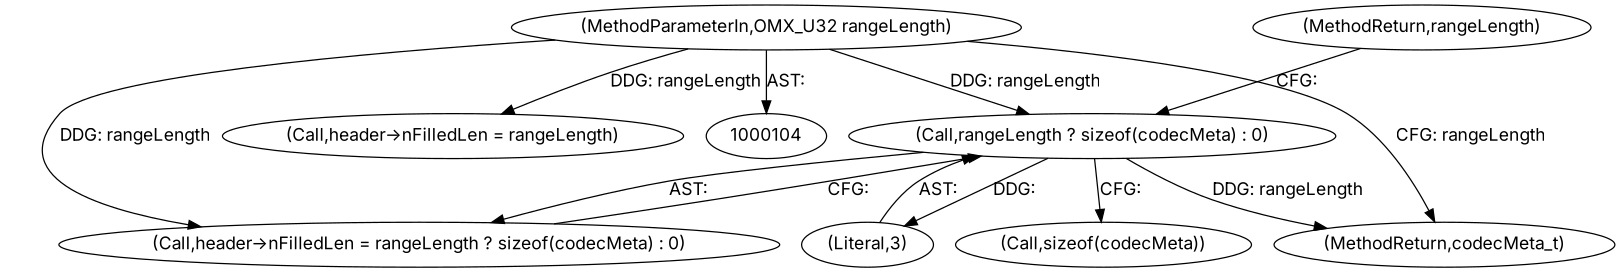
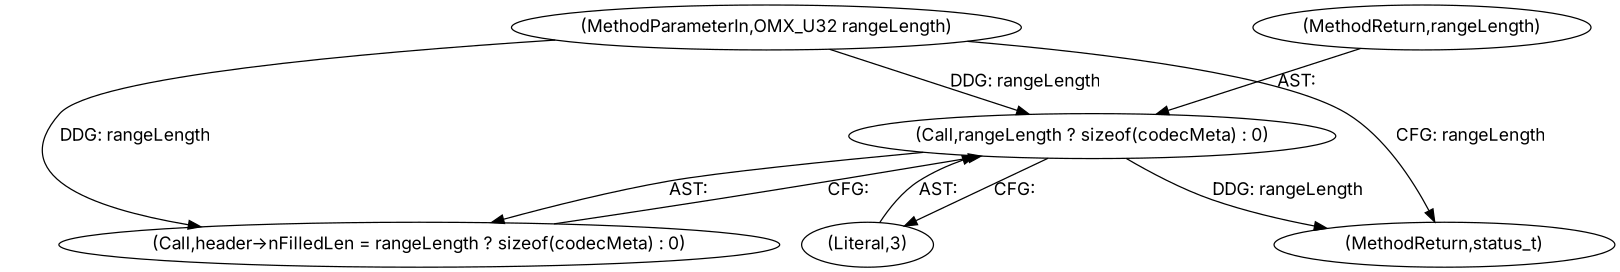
edge "(MethodReturn,rangeLength)" -> "(Call,rangeLength ? sizeof(codecMeta) : 0)": label "CFG: " -> "AST: "
node "(Call,header->nFilledLen = rangeLength)": removed
node "1000104": removed
edge "(Call,rangeLength ? sizeof(codecMeta) : 0)" -> "(Literal,3)": label "DDG: " -> "CFG: "
node "(Call,sizeof(codecMeta))": removed
node "(MethodReturn,codecMeta_t)": label "(MethodReturn,codecMeta_t)" -> "(MethodReturn,status_t)"
